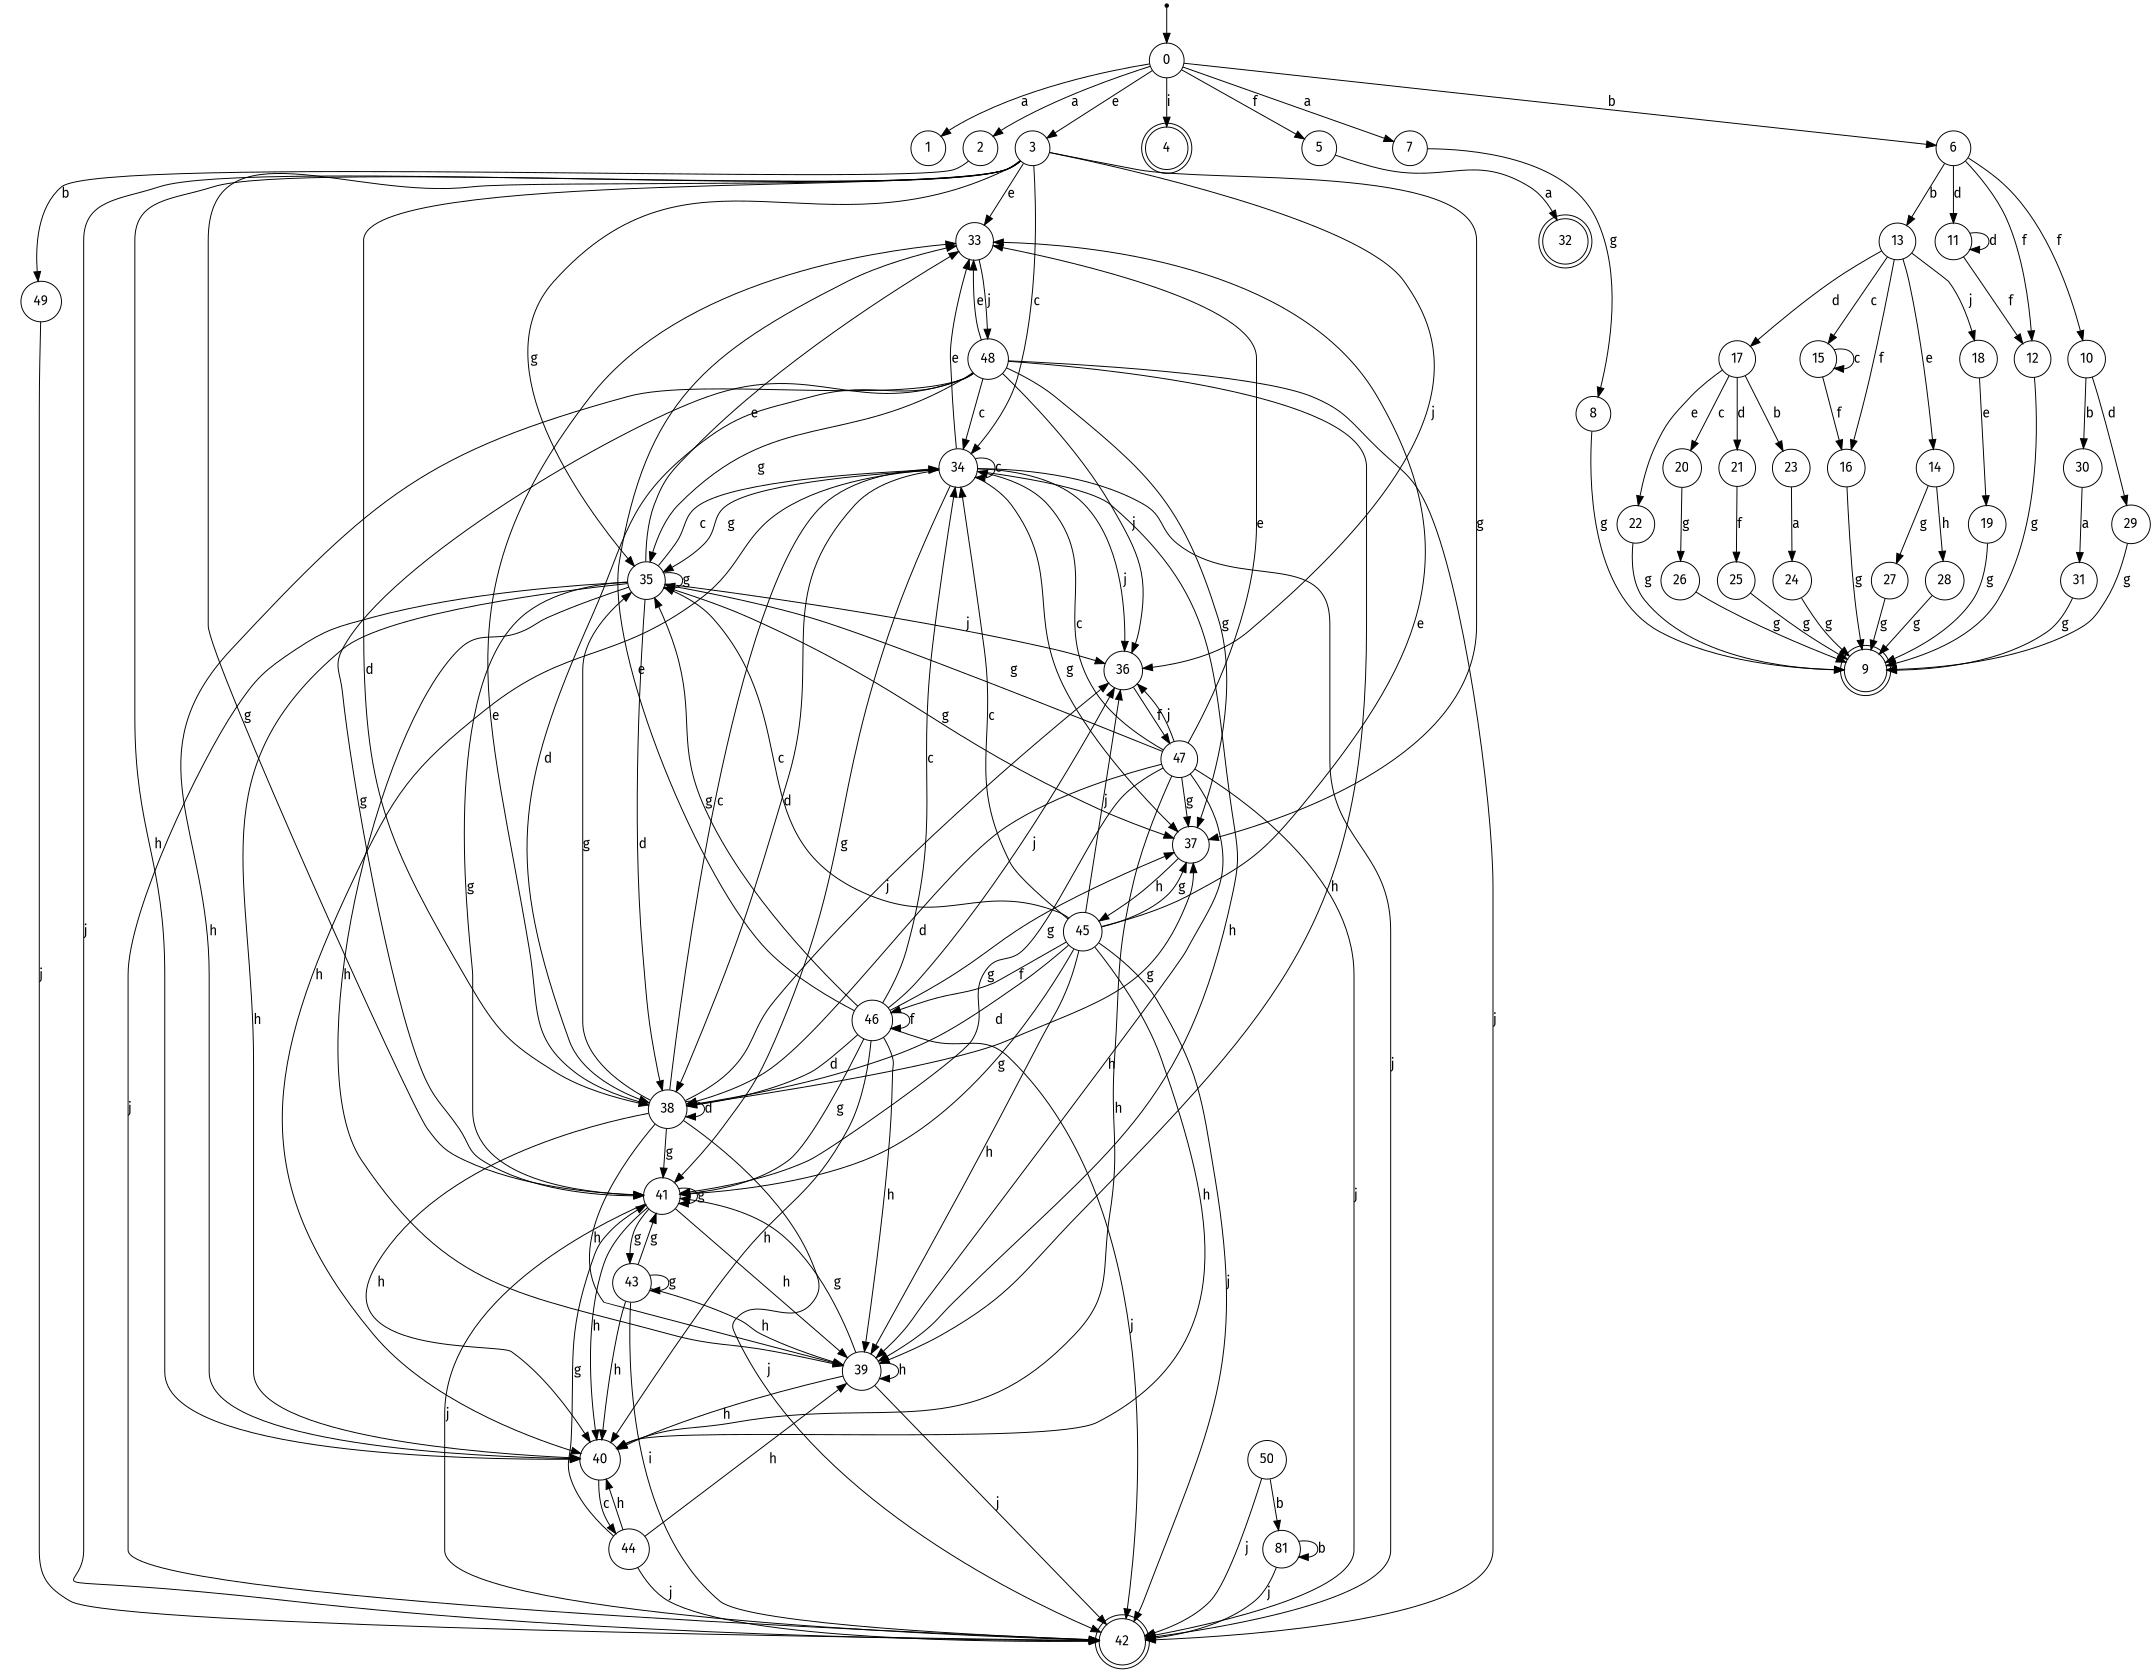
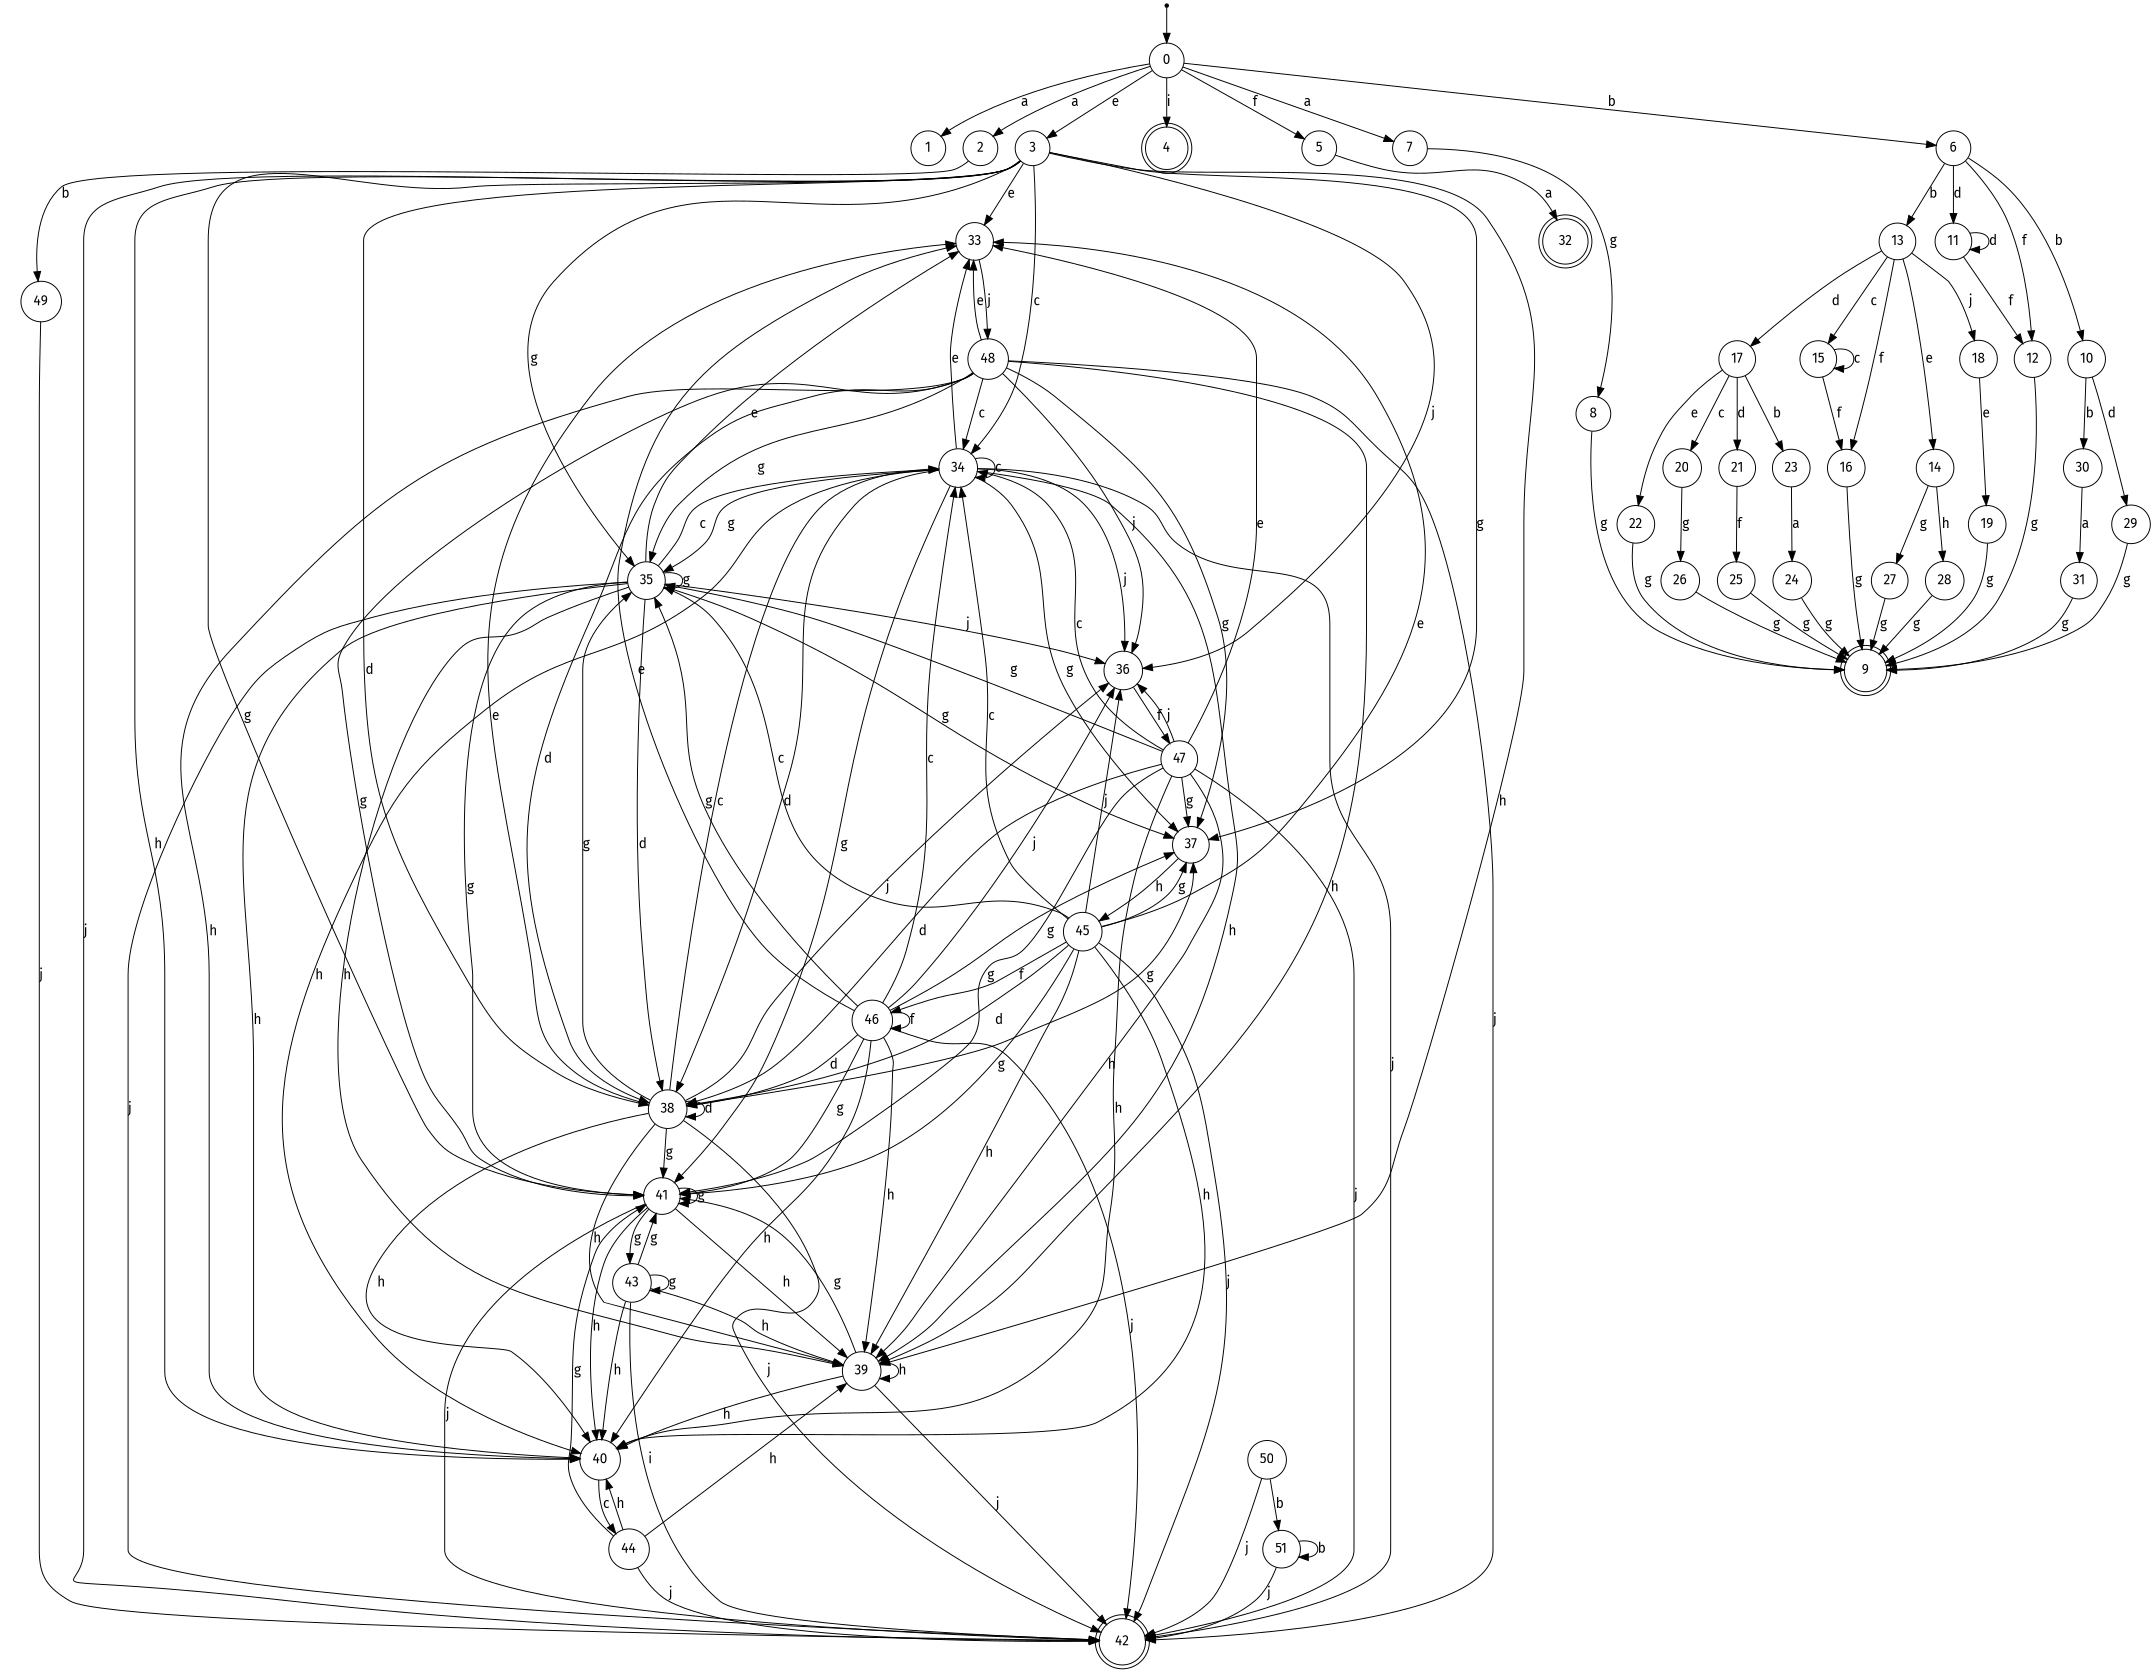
edge "6" -> "10": label "f" -> "b"
edge "3" -> "39": added, label "h"
node "81": label "81" -> "51"
